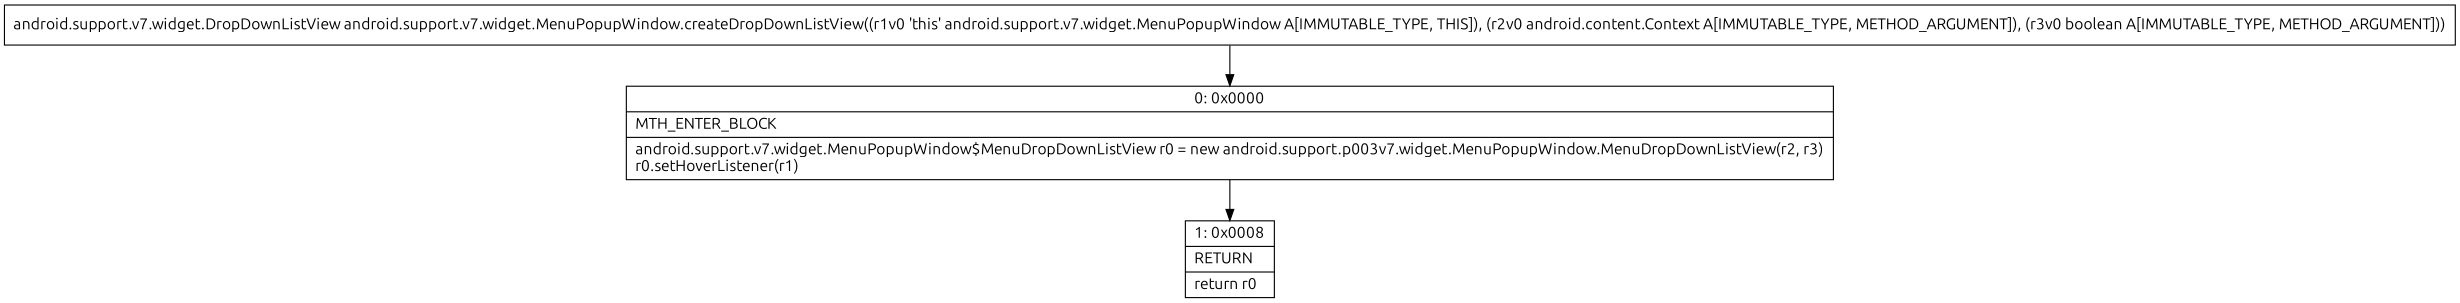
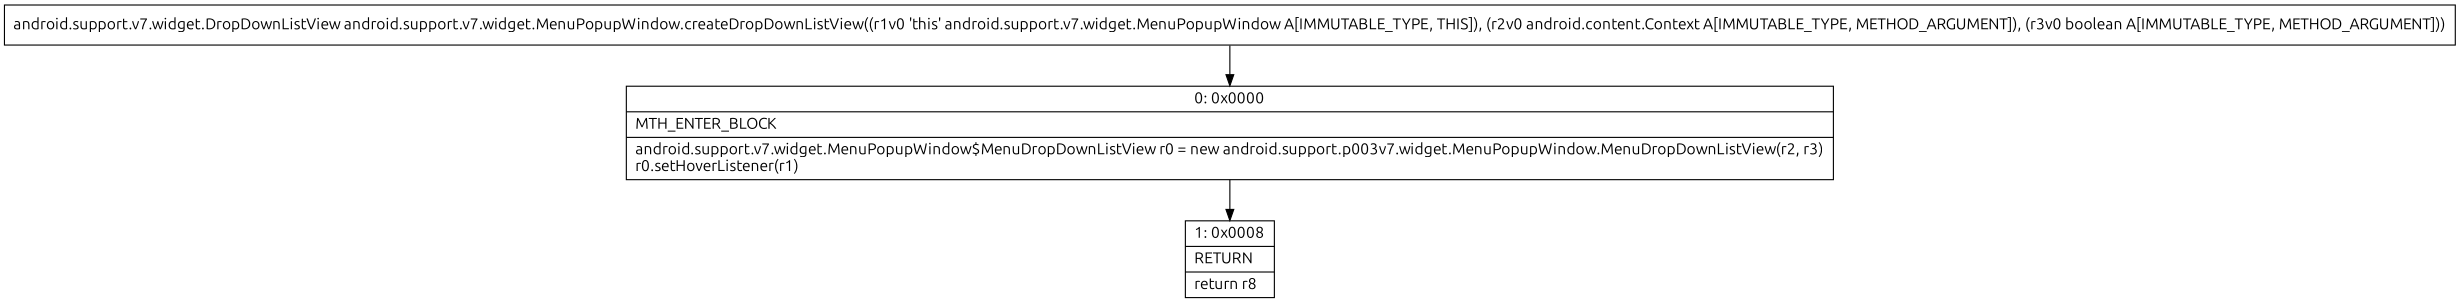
node "1: 0x0008": text "return r0" -> "return r8"
